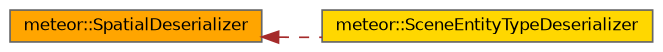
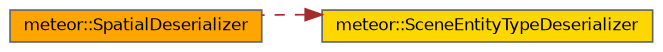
edge "meteor::SceneEntityTypeDeserializer" -> "meteor::SpatialDeserializer": reversed
